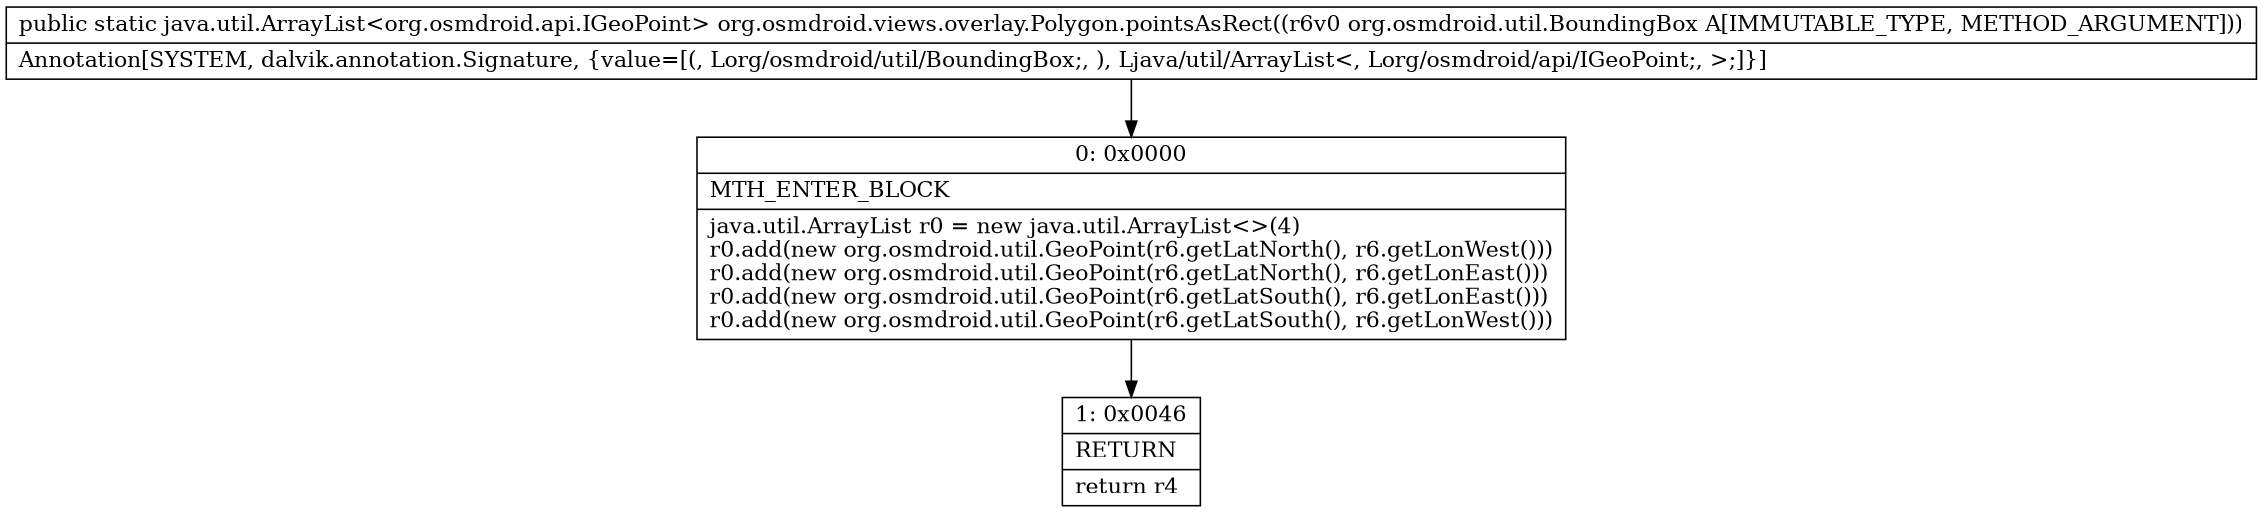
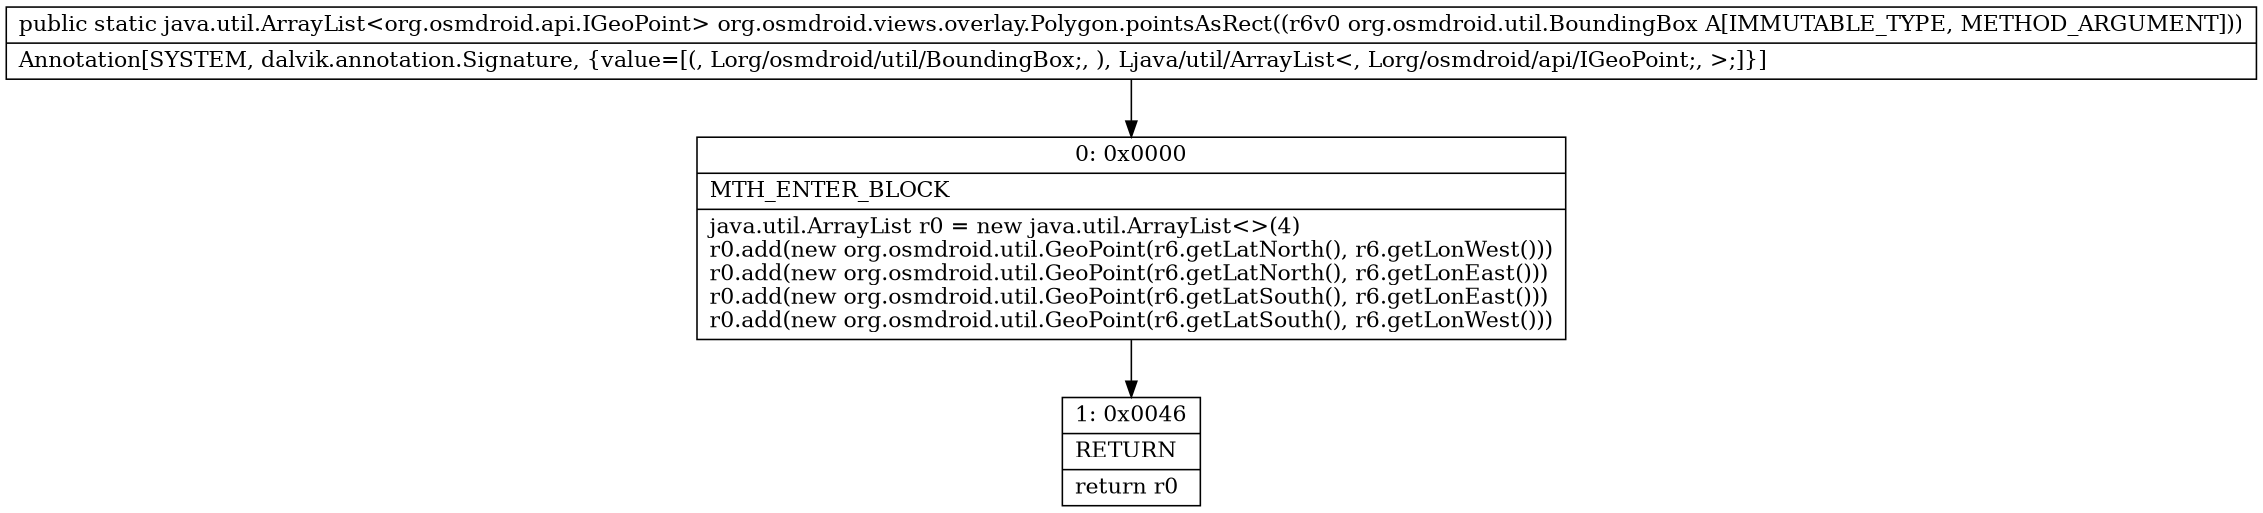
node "1: 0x0046": text "return r4" -> "return r0"
